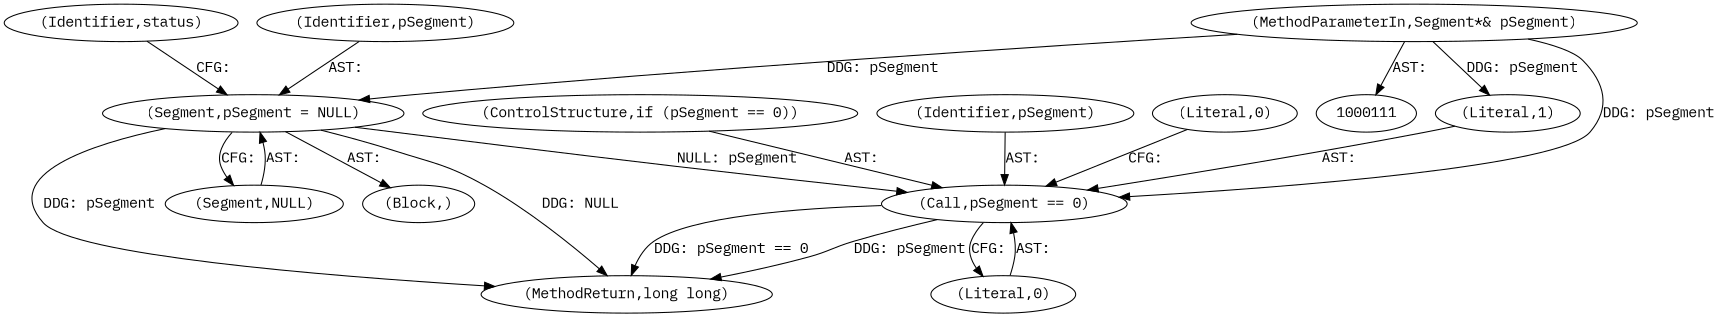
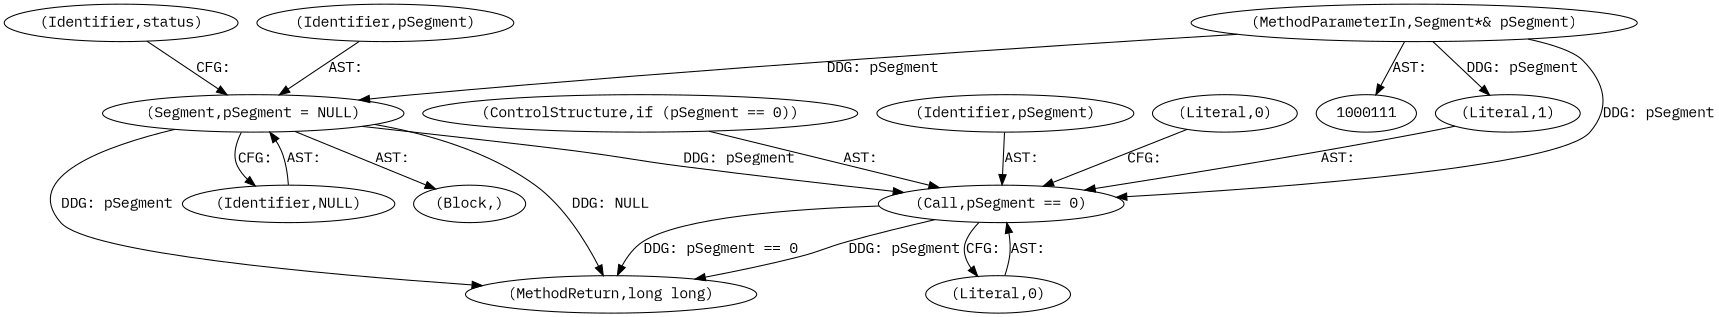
edge "(Segment,pSegment = NULL)" -> "(Call,pSegment == 0)": label "NULL: pSegment" -> "DDG: pSegment"
node "(Segment,NULL)": label "(Segment,NULL)" -> "(Identifier,NULL)"
